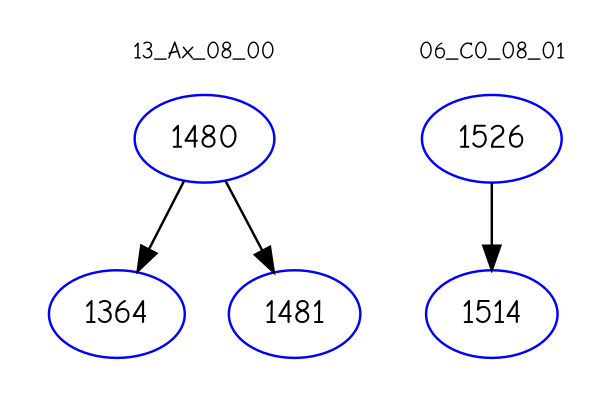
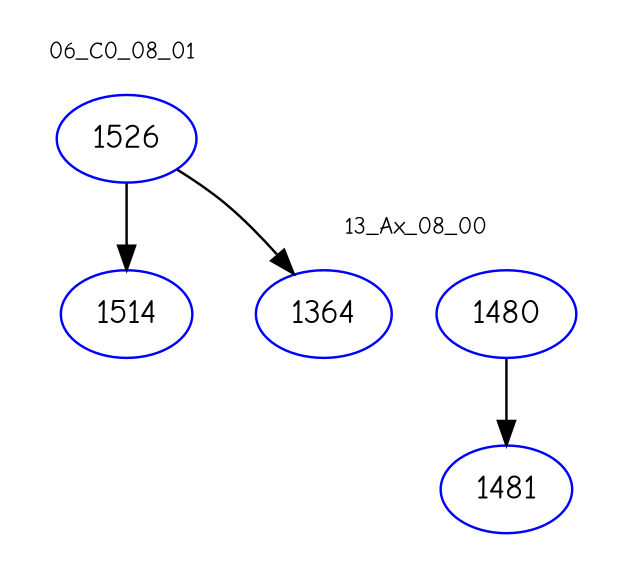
edge "1480" -> "1364": now "1526" -> "1364"
